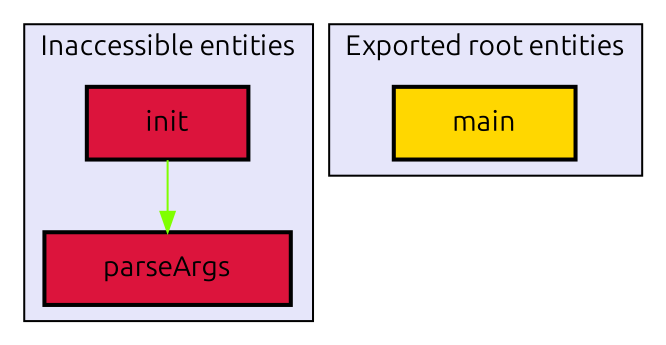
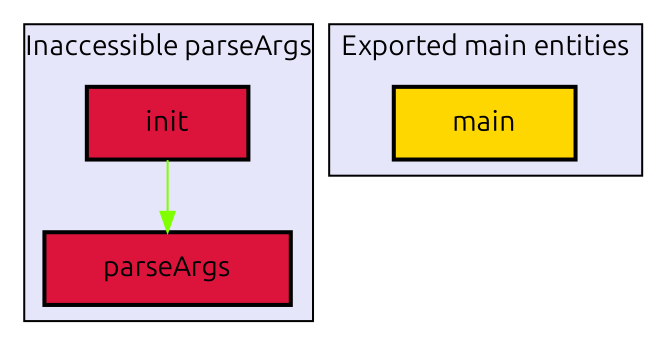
cluster "Inaccessible entities": label "Inaccessible entities" -> "Inaccessible parseArgs"
cluster "Exported root entities": label "Exported root entities" -> "Exported main entities"
